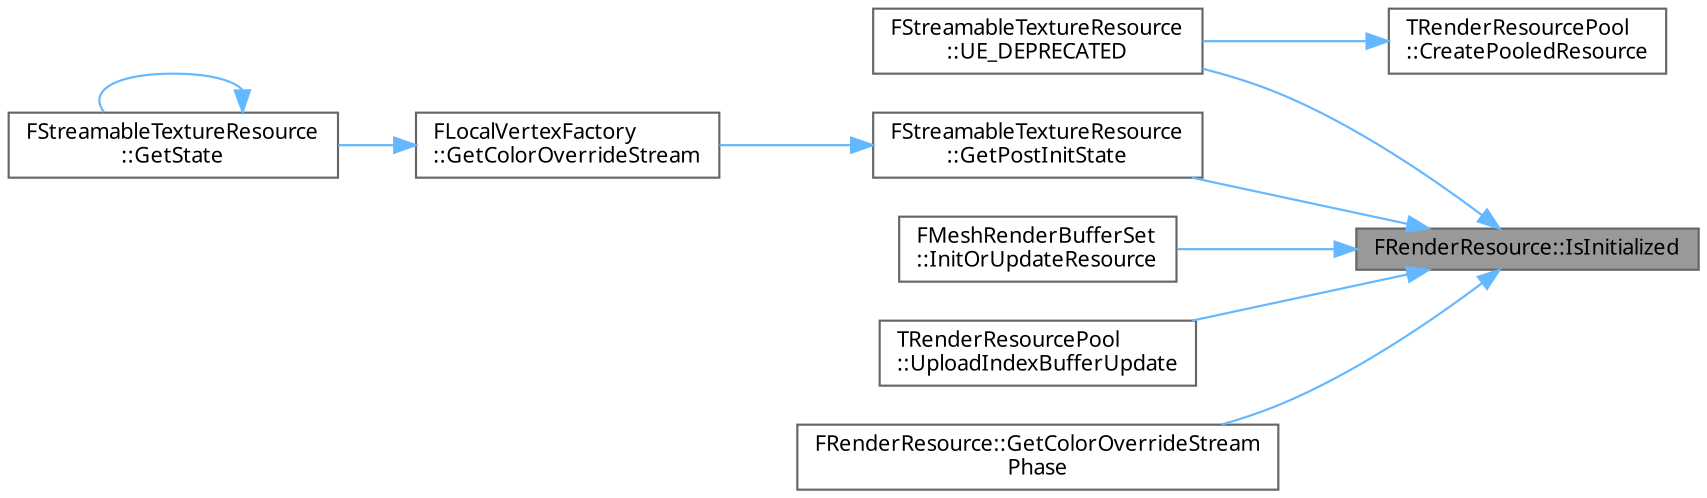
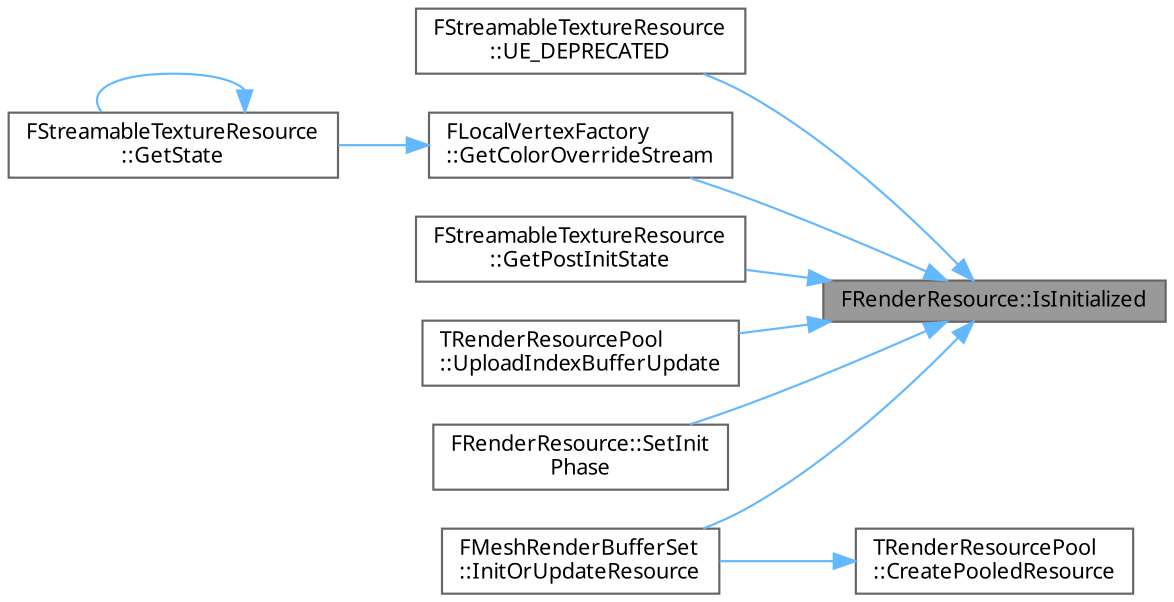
edge "FStreamableTextureResource ::UE_DEPRECATED" -> "TRenderResourcePool ::CreatePooledResource": now "FMeshRenderBufferSet ::InitOrUpdateResource" -> "TRenderResourcePool ::CreatePooledResource"
edge "FLocalVertexFactory ::GetColorOverrideStream" -> "FStreamableTextureResource ::GetPostInitState": now "FLocalVertexFactory ::GetColorOverrideStream" -> "FRenderResource::IsInitialized"
node "FRenderResource::GetColorOverrideStream Phase": label "FRenderResource::GetColorOverrideStream Phase" -> "FRenderResource::SetInit Phase"
